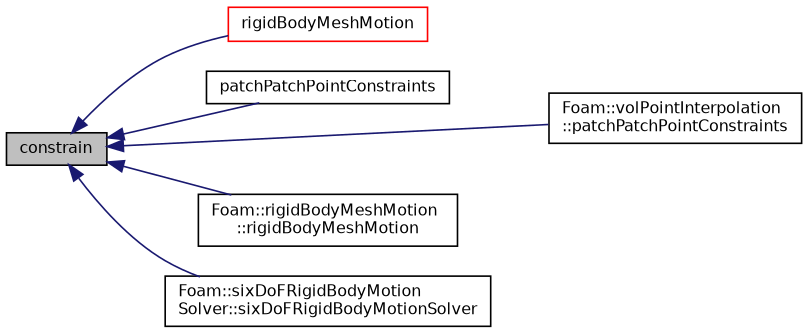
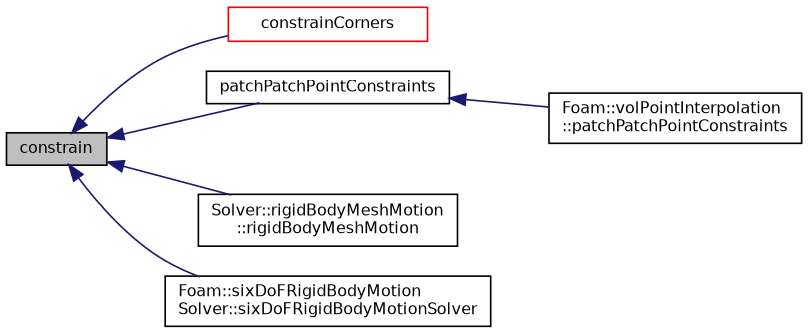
node "rigidBodyMeshMotion": label "rigidBodyMeshMotion" -> "constrainCorners"
edge "Foam::volPointInterpolation ::patchPatchPointConstraints" -> "constrain": now "Foam::volPointInterpolation ::patchPatchPointConstraints" -> "patchPatchPointConstraints"
node "Foam::rigidBodyMeshMotion ::rigidBodyMeshMotion": label "Foam::rigidBodyMeshMotion ::rigidBodyMeshMotion" -> "Solver::rigidBodyMeshMotion ::rigidBodyMeshMotion"
